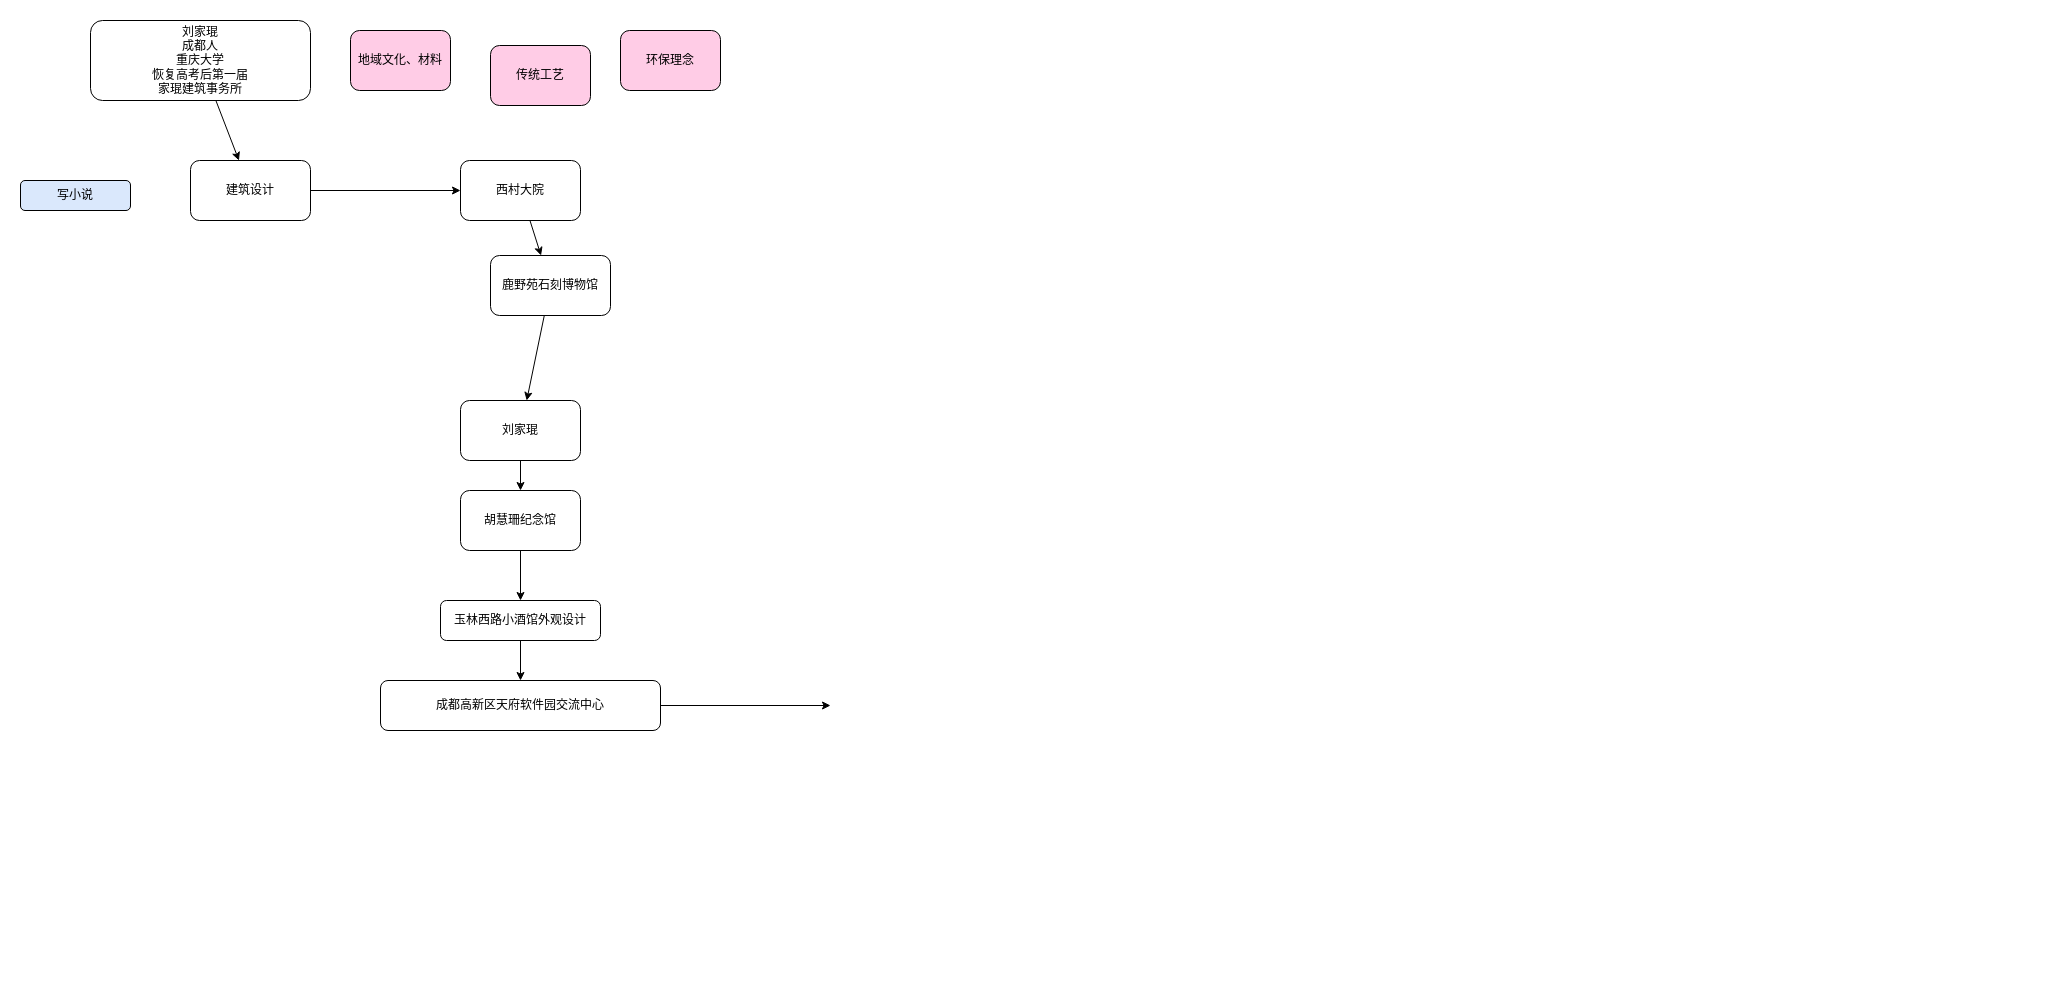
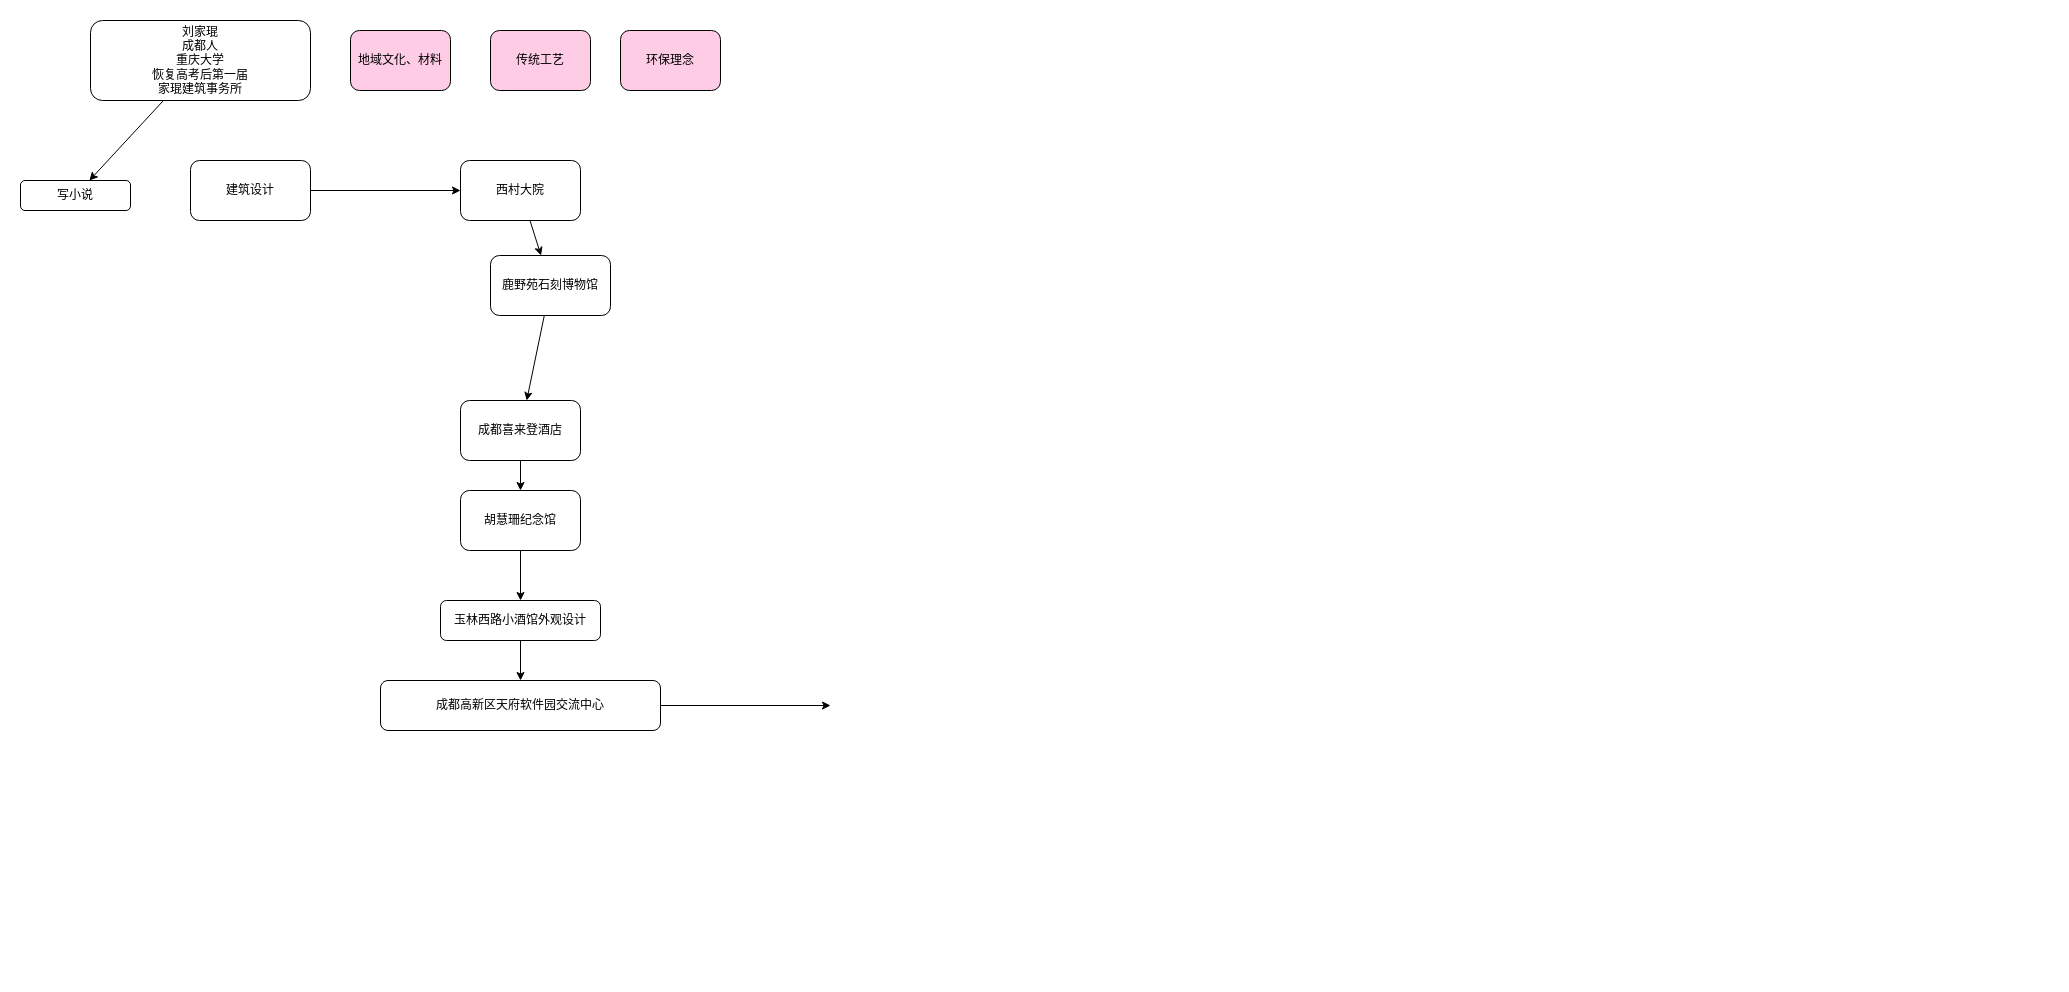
node "传统工艺": moved (541, 76) -> (541, 61)
edge "刘家琨 成都人 重庆大学 恢复高考后第一届 家琨建筑事务所" -> "建筑设计": now "刘家琨 成都人 重庆大学 恢复高考后第一届 家琨建筑事务所" -> "写小说"
node "写小说": fillcolor #dae8fc -> #ffffff
node "刘家琨": label "刘家琨" -> "成都喜来登酒店"
